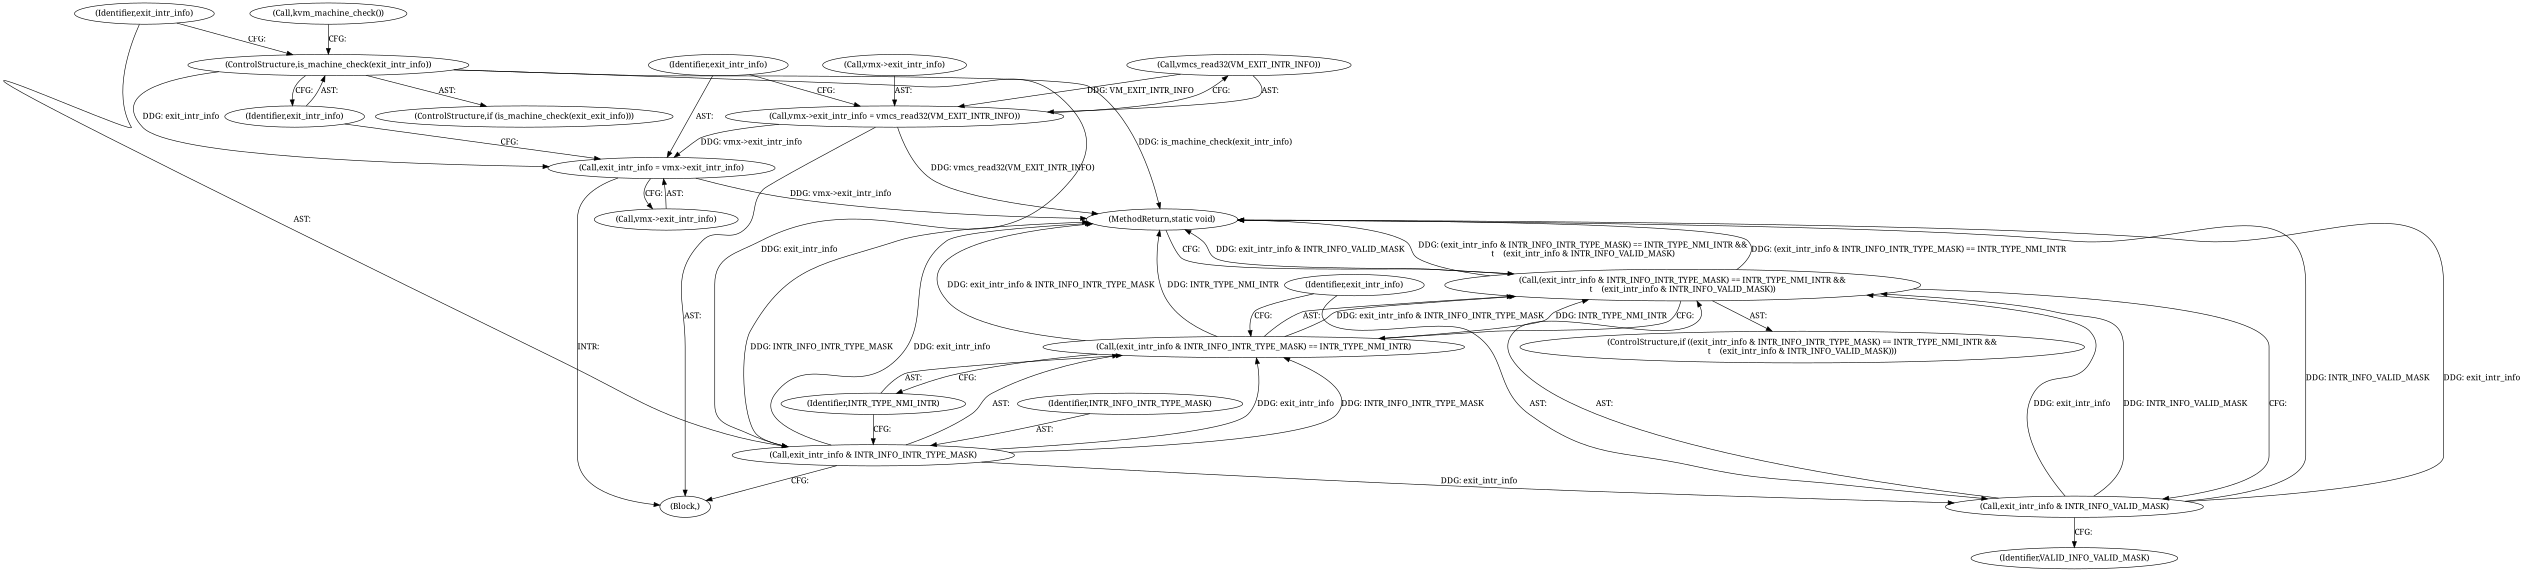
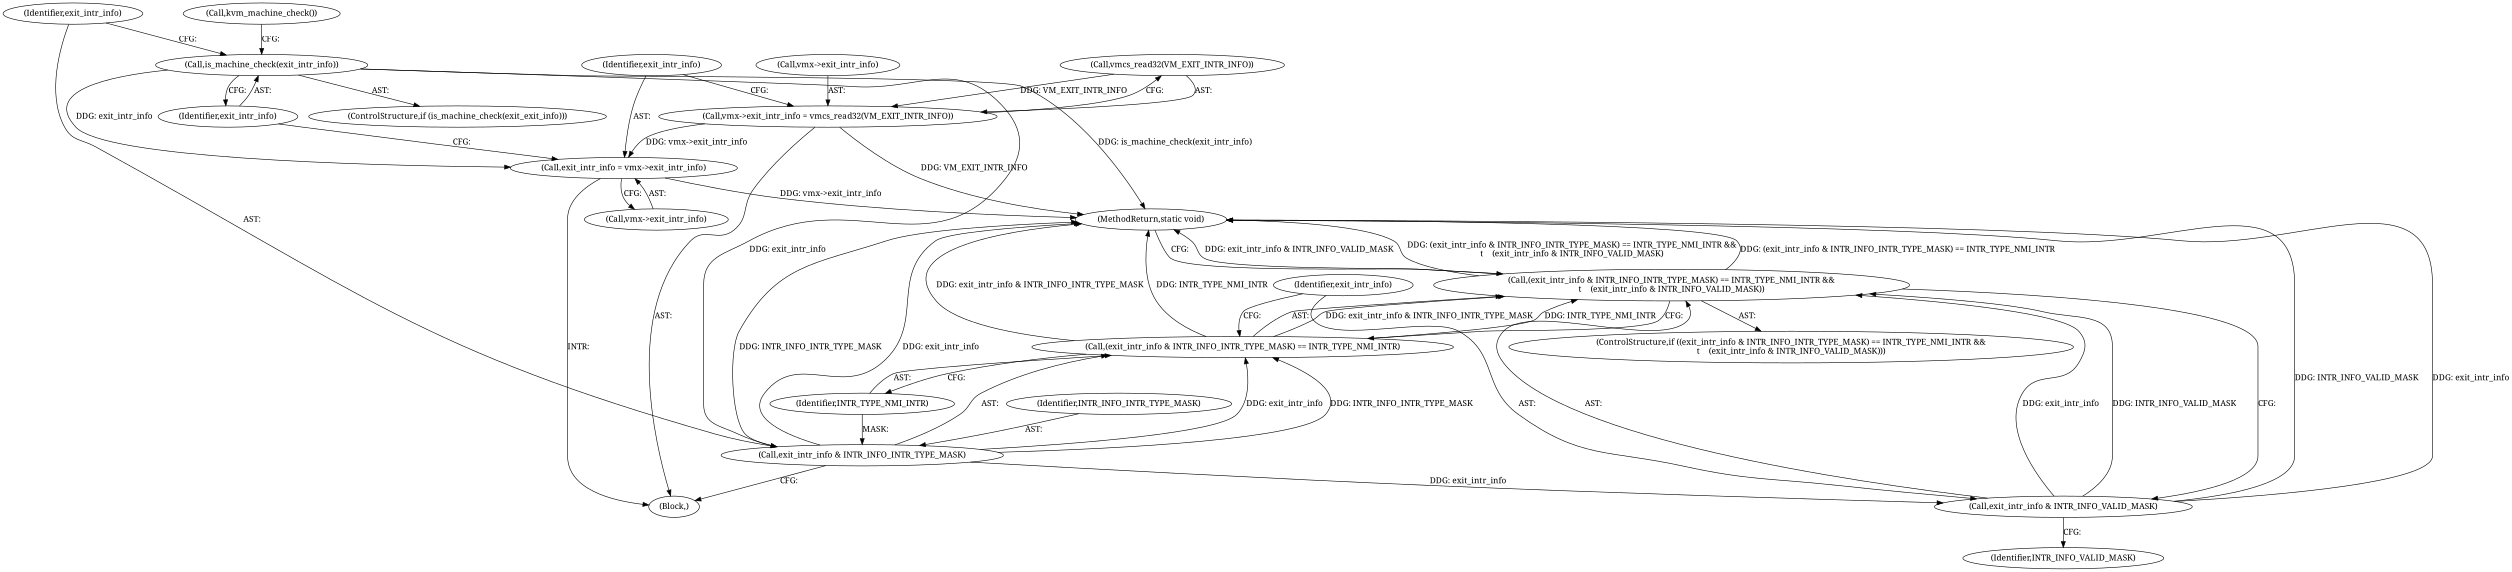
node "(ControlStructure,is_machine_check(exit_intr_info))": label "(ControlStructure,is_machine_check(exit_intr_info))" -> "(Call,is_machine_check(exit_intr_info))"
edge "(Call,vmx->exit_intr_info = vmcs_read32(VM_EXIT_INTR_INFO))" -> "(MethodReturn,static void)": label "DDG: vmcs_read32(VM_EXIT_INTR_INFO)" -> "DDG: VM_EXIT_INTR_INFO"
edge "(Identifier,INTR_TYPE_NMI_INTR)" -> "(Call,exit_intr_info & INTR_INFO_INTR_TYPE_MASK)": label "CFG: " -> "MASK: "
node "(Identifier,VALID_INFO_VALID_MASK)": label "(Identifier,VALID_INFO_VALID_MASK)" -> "(Identifier,INTR_INFO_VALID_MASK)"
